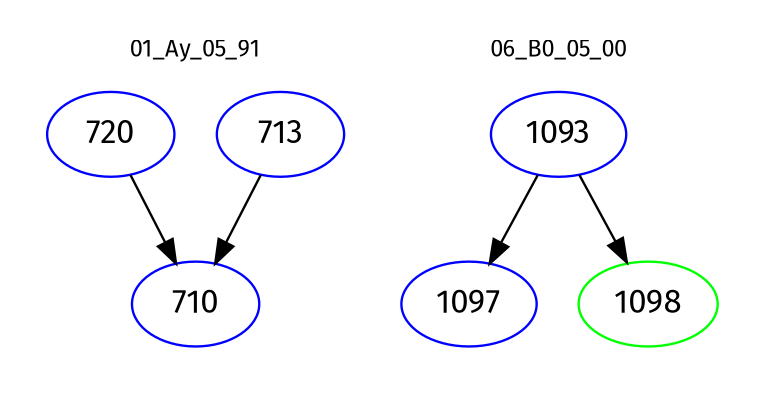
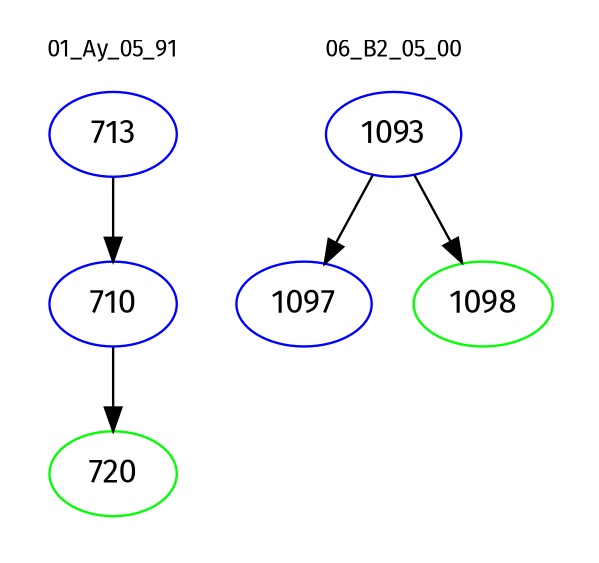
cluster "06_B0_05_00": label "06_B0_05_00" -> "06_B2_05_00"
node "720": color blue -> green
edge "720" -> "710": reversed
